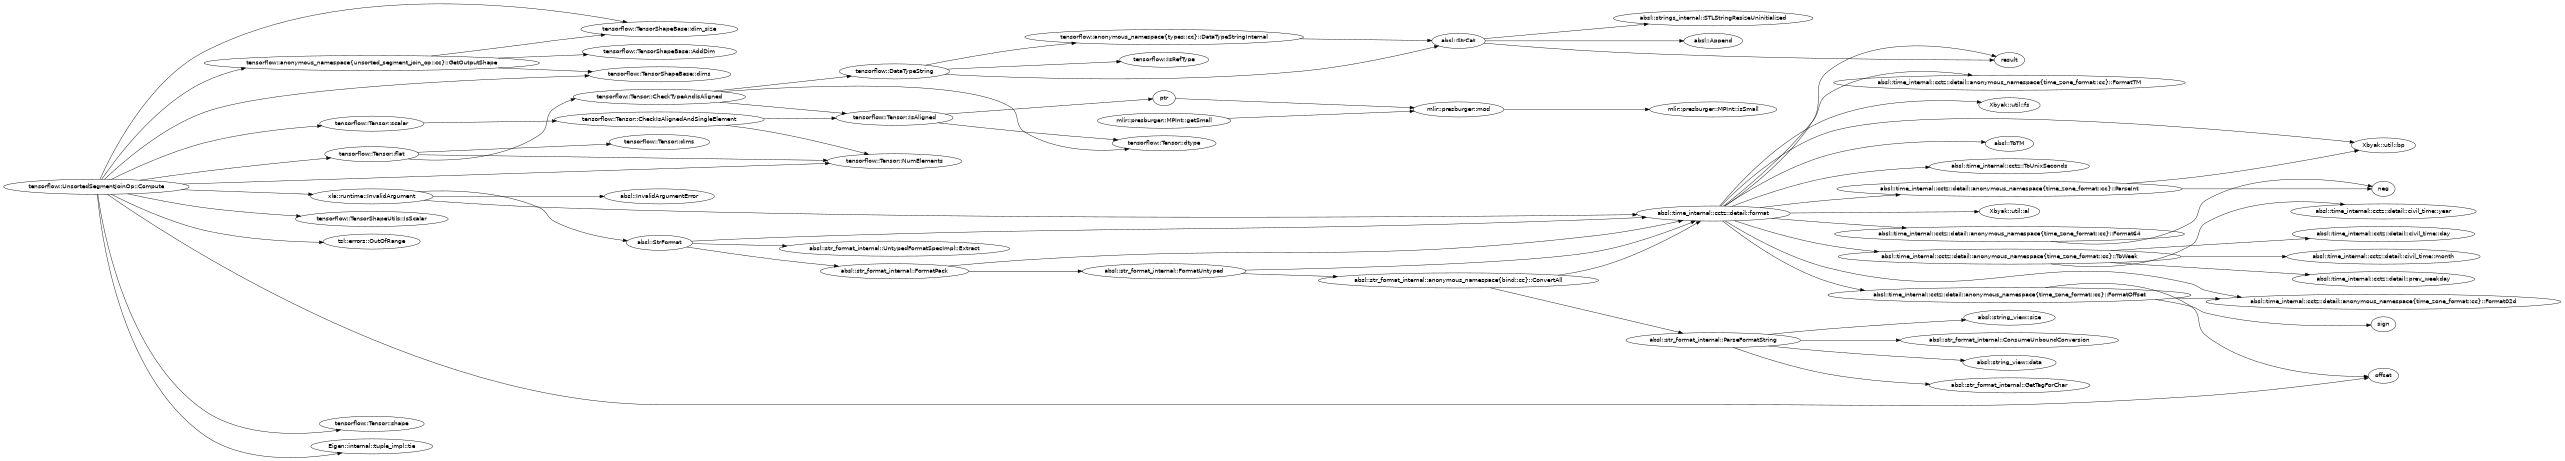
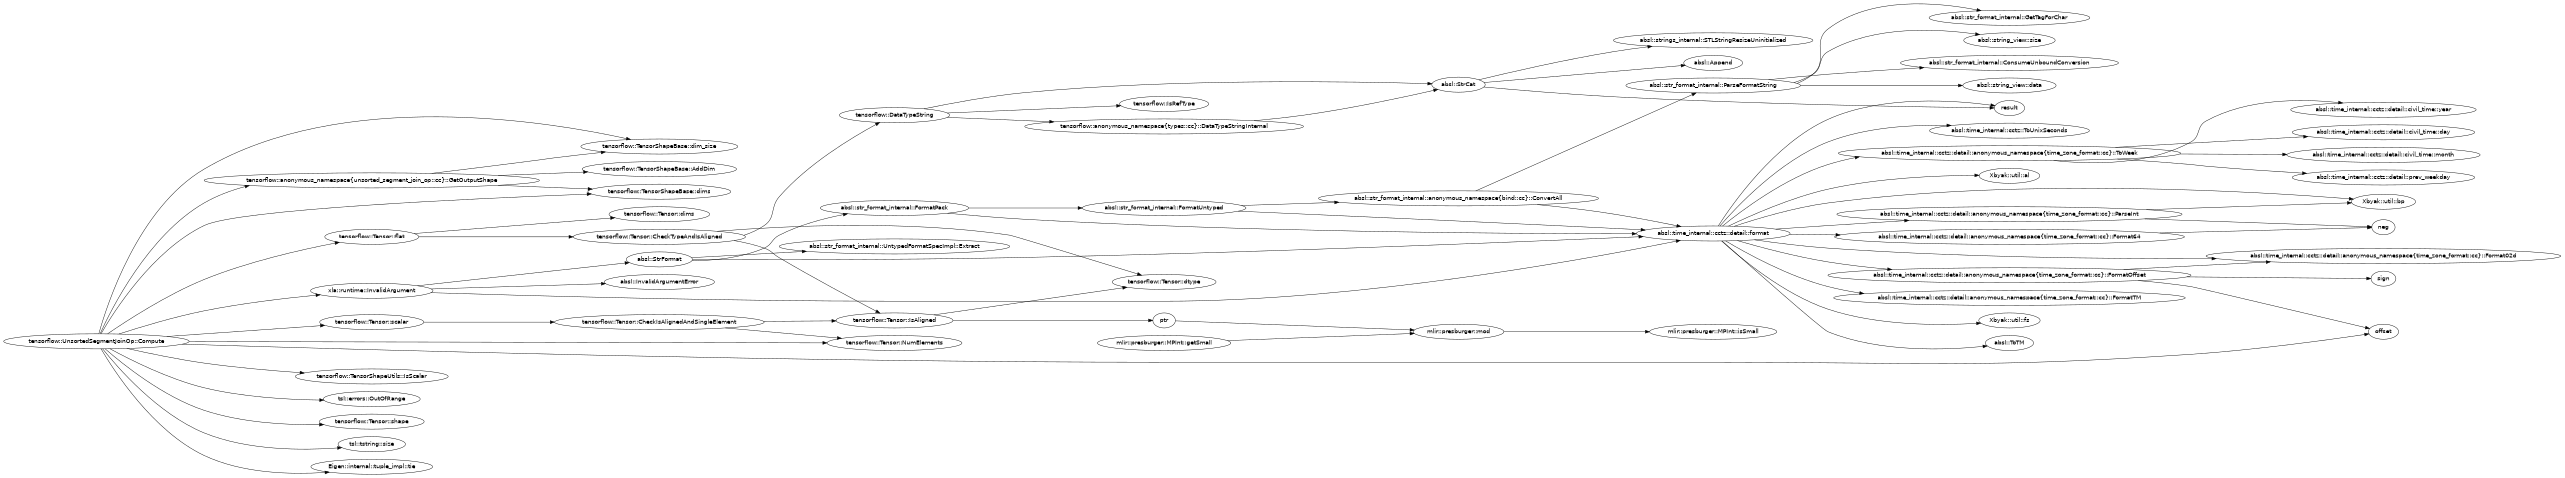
edge "tensorflow::Tensor::flat" -> "tensorflow::Tensor::NumElements": removed
node "tsl::tstring::size": added
